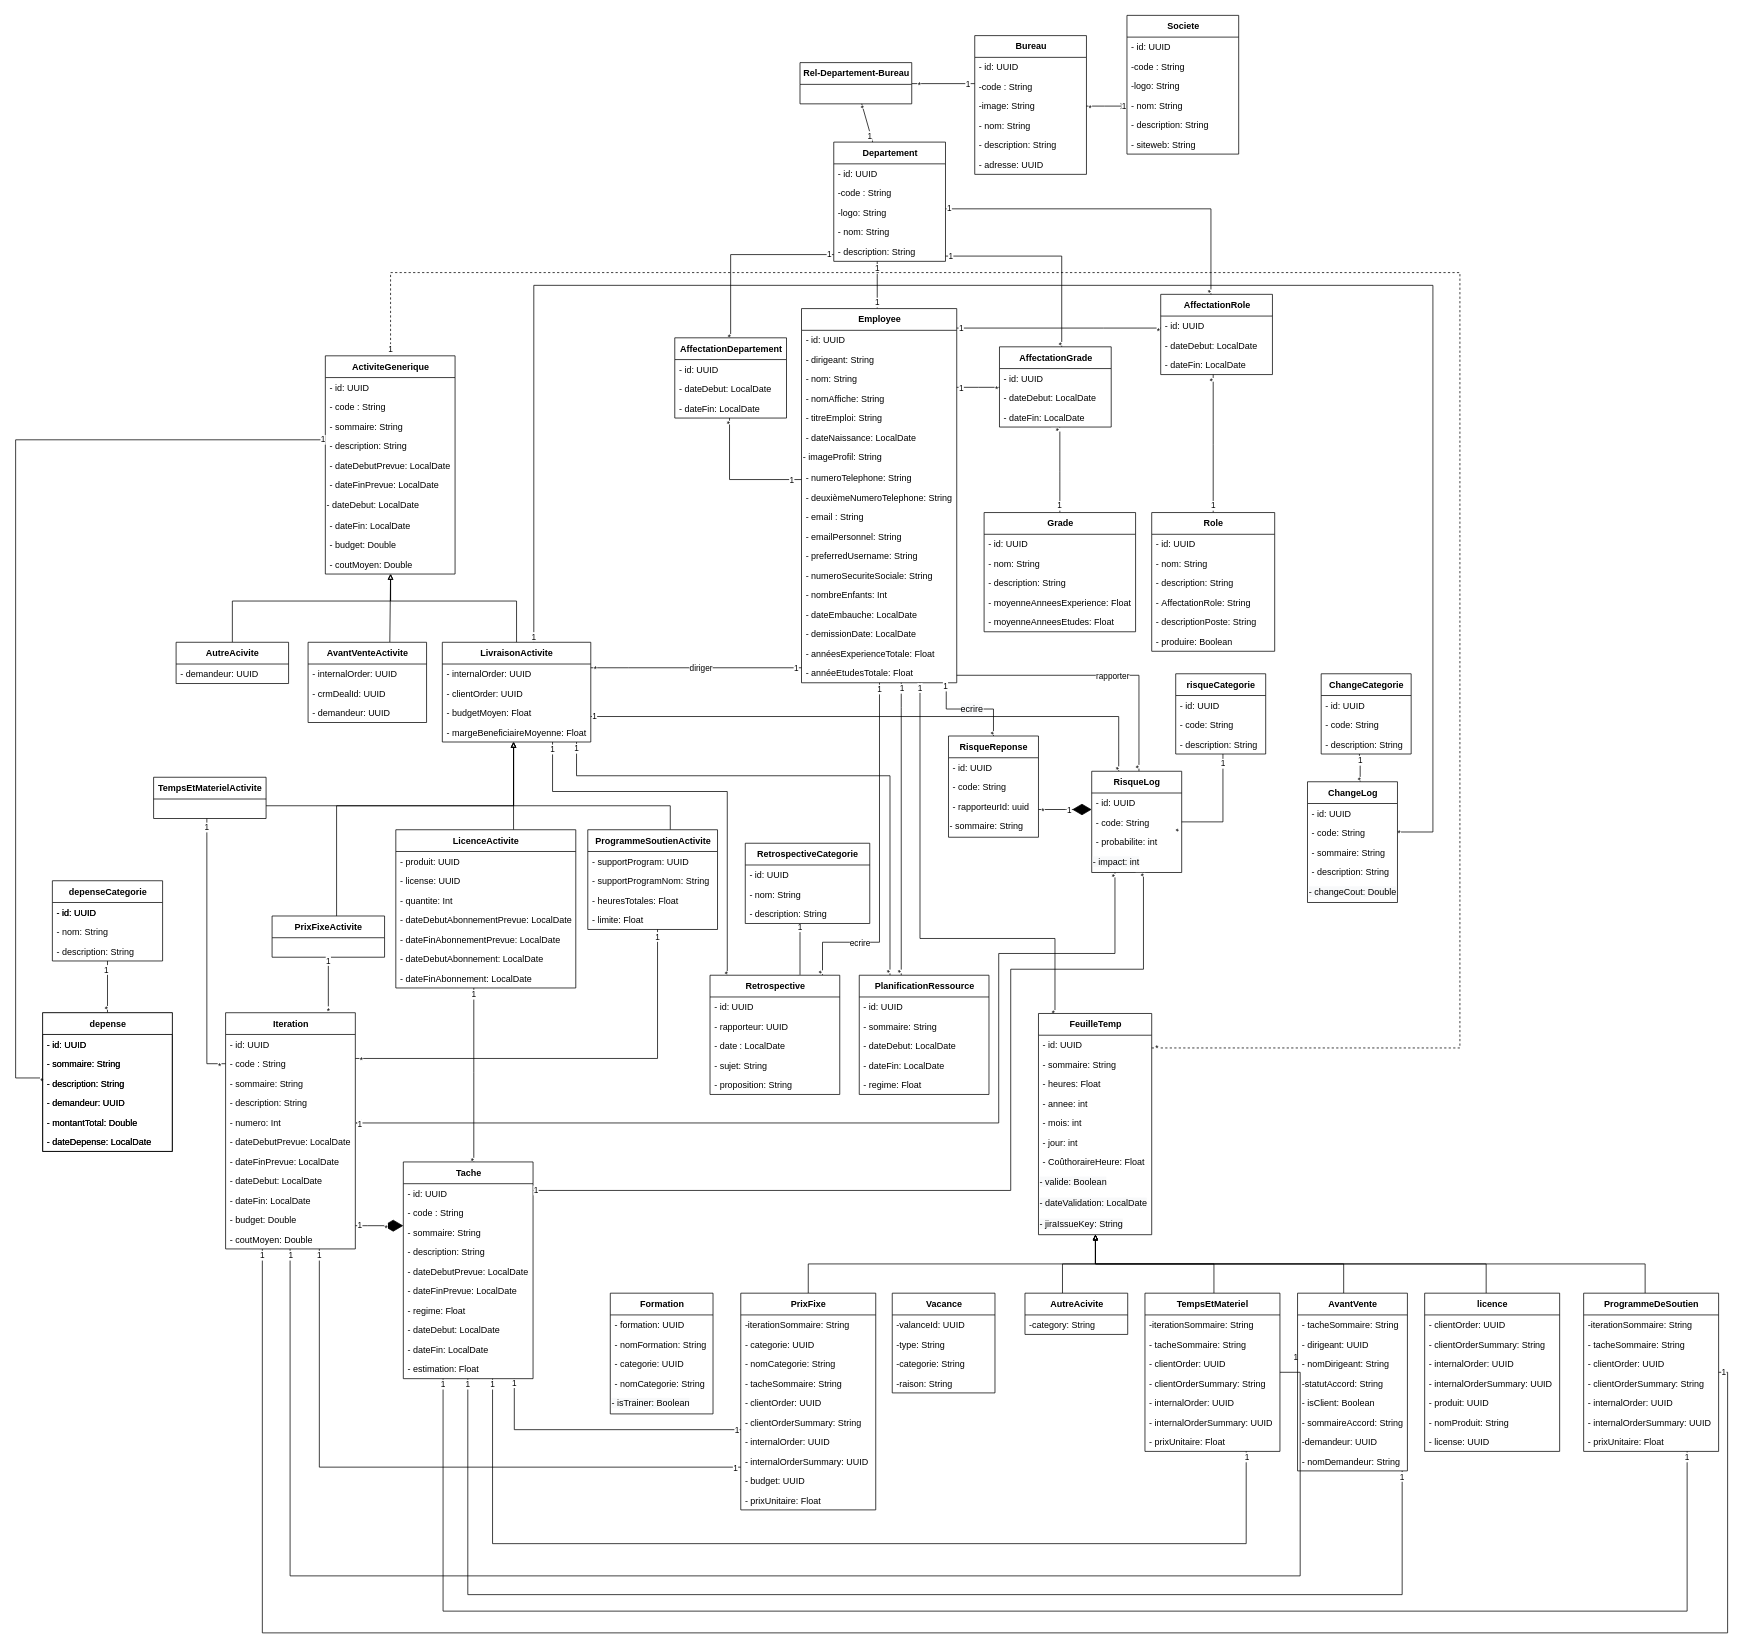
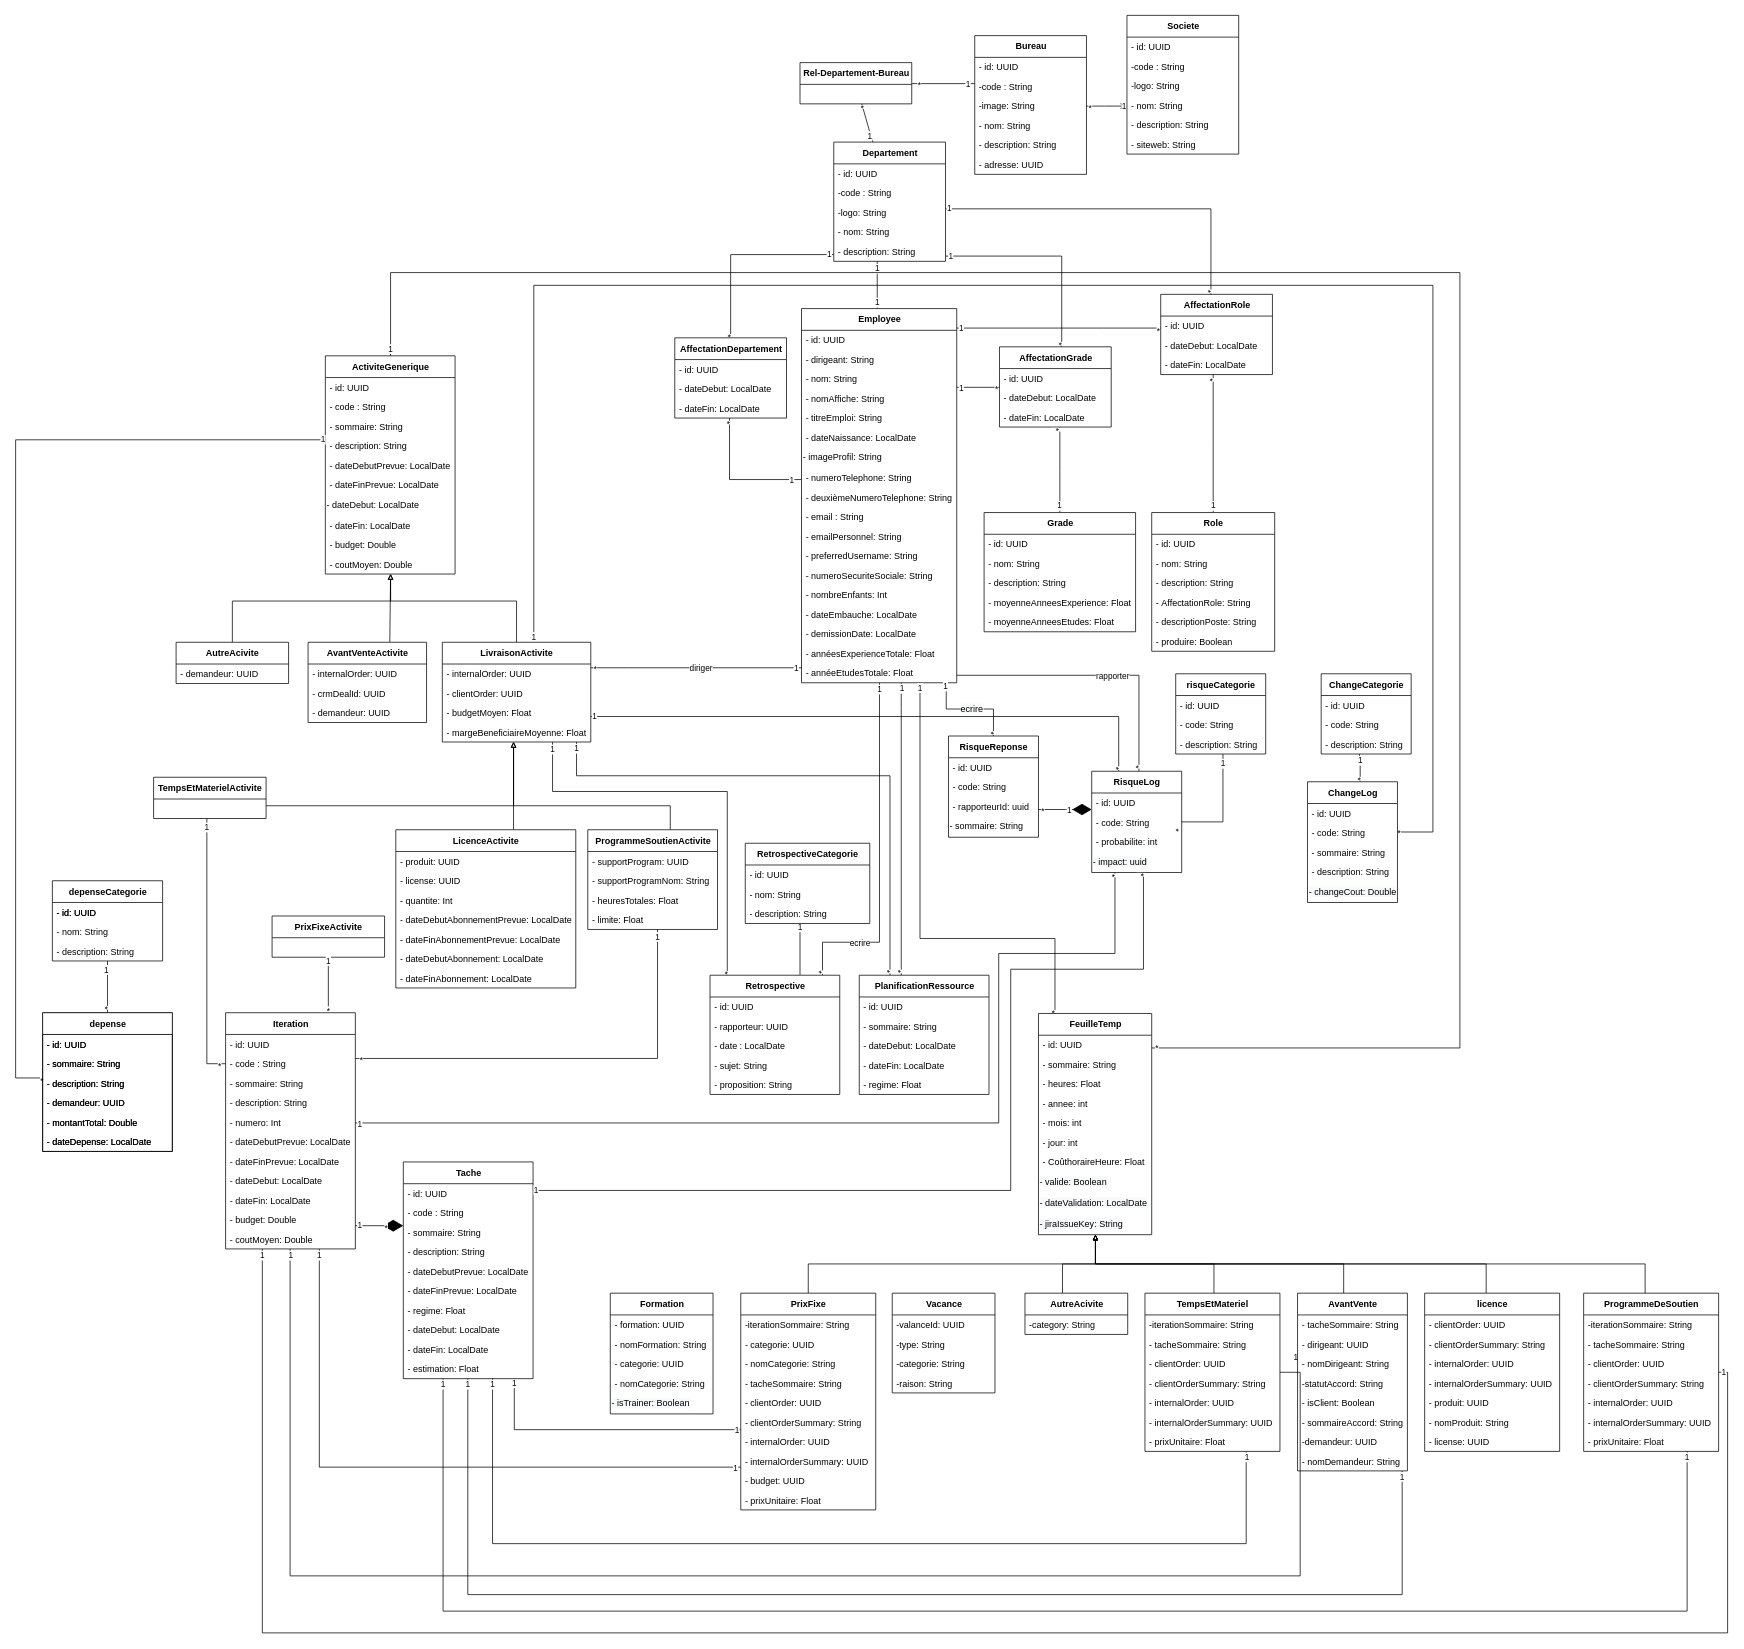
edge "ActiviteGenerique" -- "FeuilleTemp": style dashed -> solid
edge "PrixFixeActivite" -> "LivraisonActivite": removed
node "- impact: int": label "- impact: int" -> "- impact: uuid"
edge "LicenceActivite" -- "Tache": removed, labels "1", "*"
edge "RisqueLog" -> "Iteration": arrowhead block -> none
